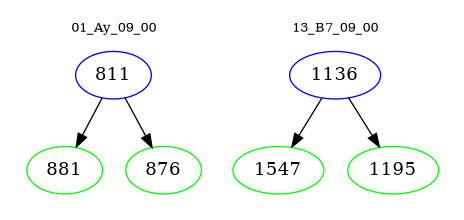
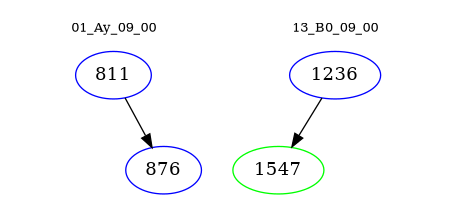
cluster "13_B7_09_00": label "13_B7_09_00" -> "13_B0_09_00"
node "1136": label "1136" -> "1236"
node "881": removed
node "876": color green -> blue
node "1195": removed
